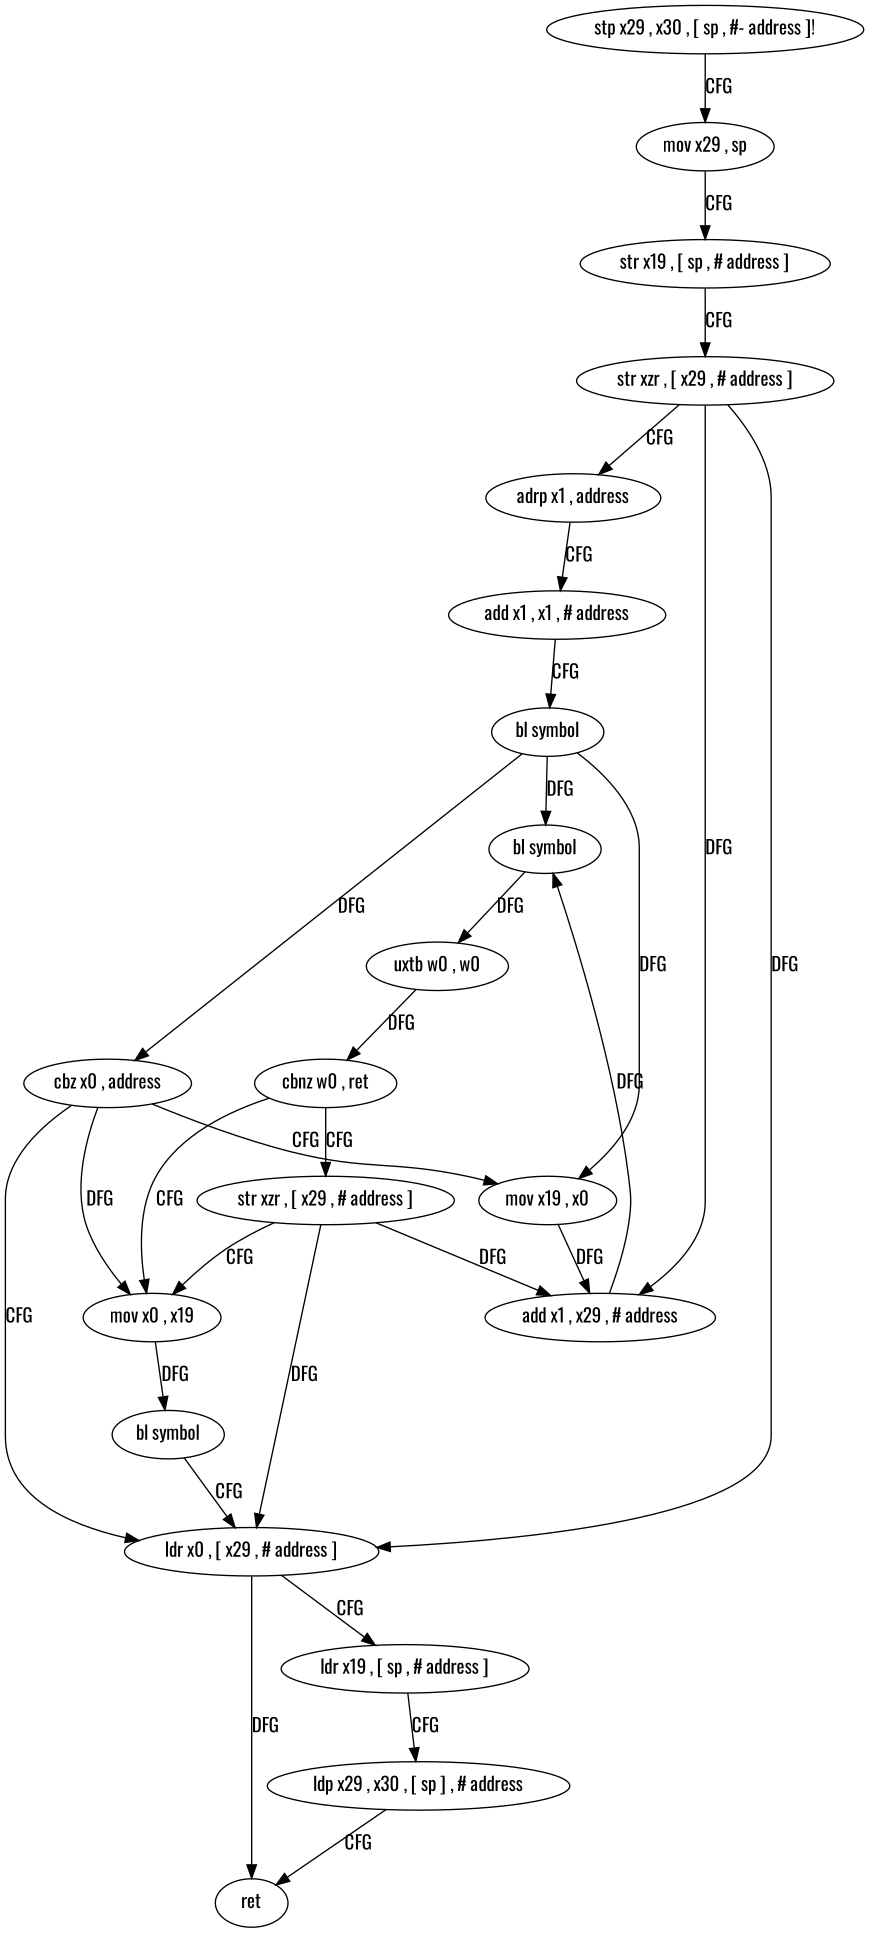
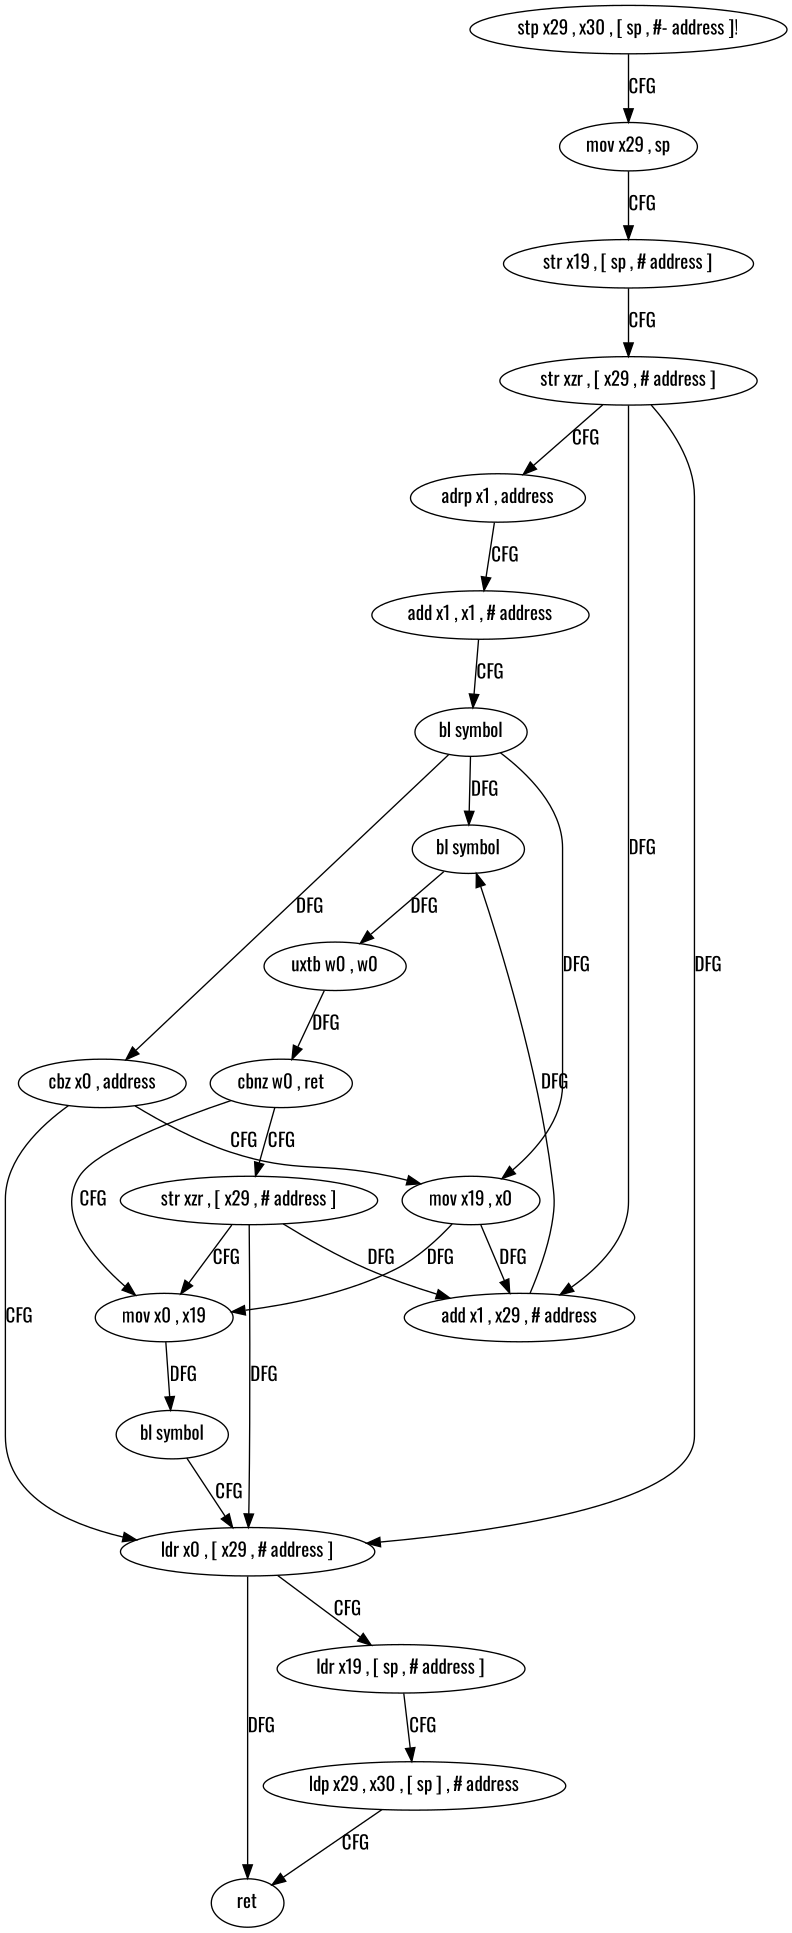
edge "cbz x0 , address" -> "mov x0 , x19": now "mov x19 , x0" -> "mov x0 , x19"
